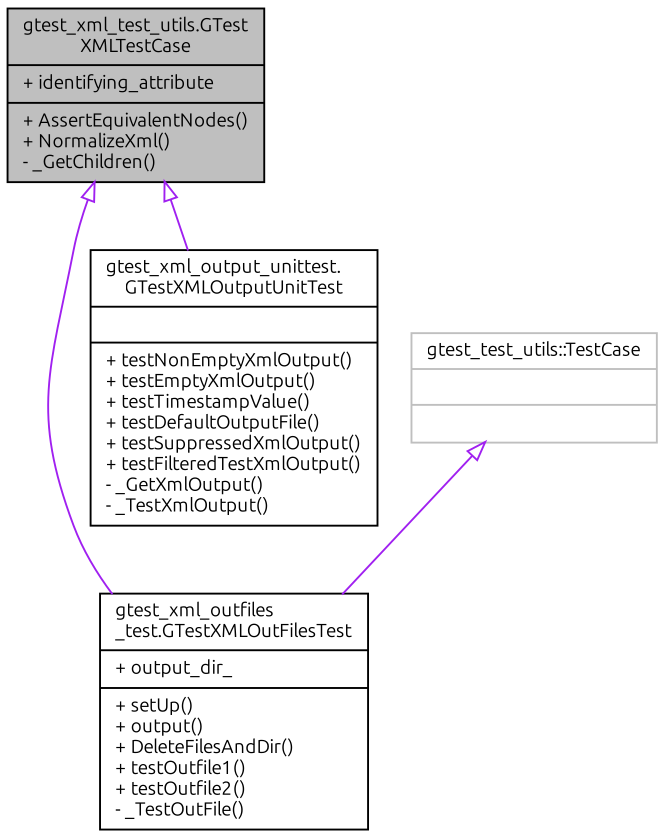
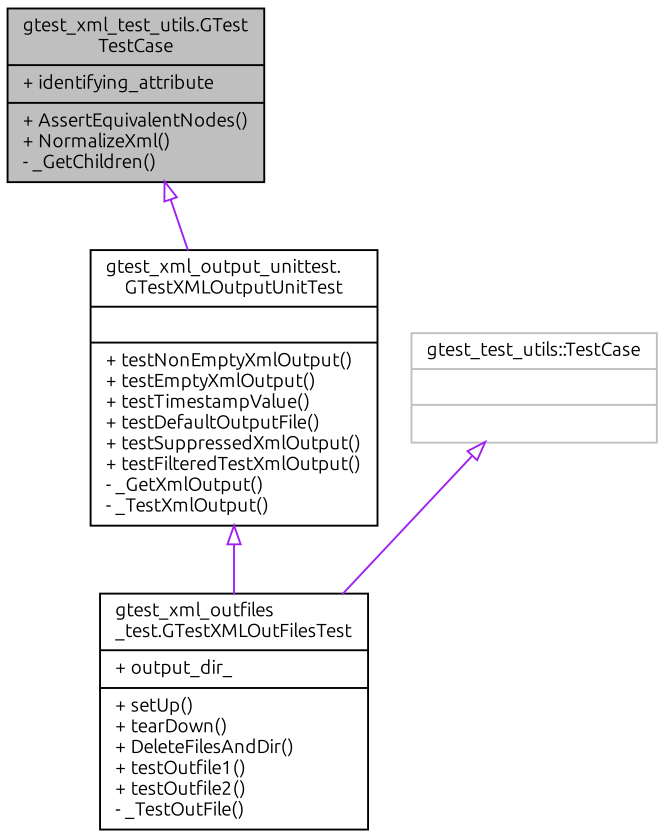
node "gtest_xml_test_utils.GTest": text "XMLTestCase" -> "TestCase"
edge "gtest_xml_outfiles" -> "gtest_xml_test_utils.GTest": now "gtest_xml_outfiles" -> "gtest_xml_output_unittest."
node "gtest_xml_outfiles": text "+ output()" -> "+ tearDown()"
